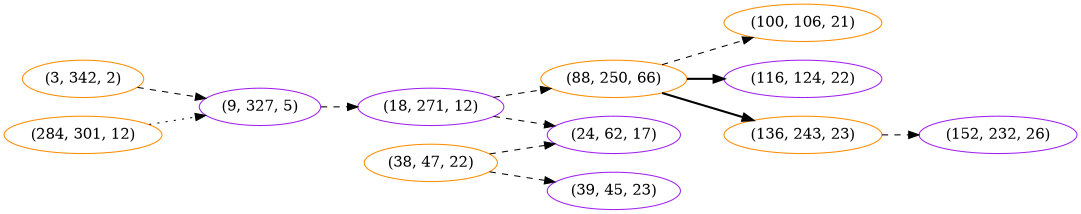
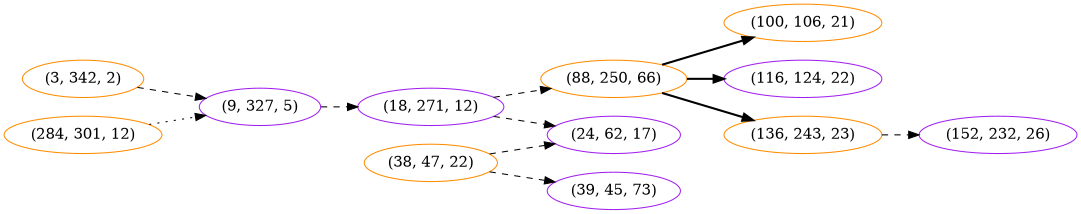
edge "(88, 250, 66)" -> "(100, 106, 21)": style dashed -> bold
node "(39, 45, 23)": label "(39, 45, 23)" -> "(39, 45, 73)"
